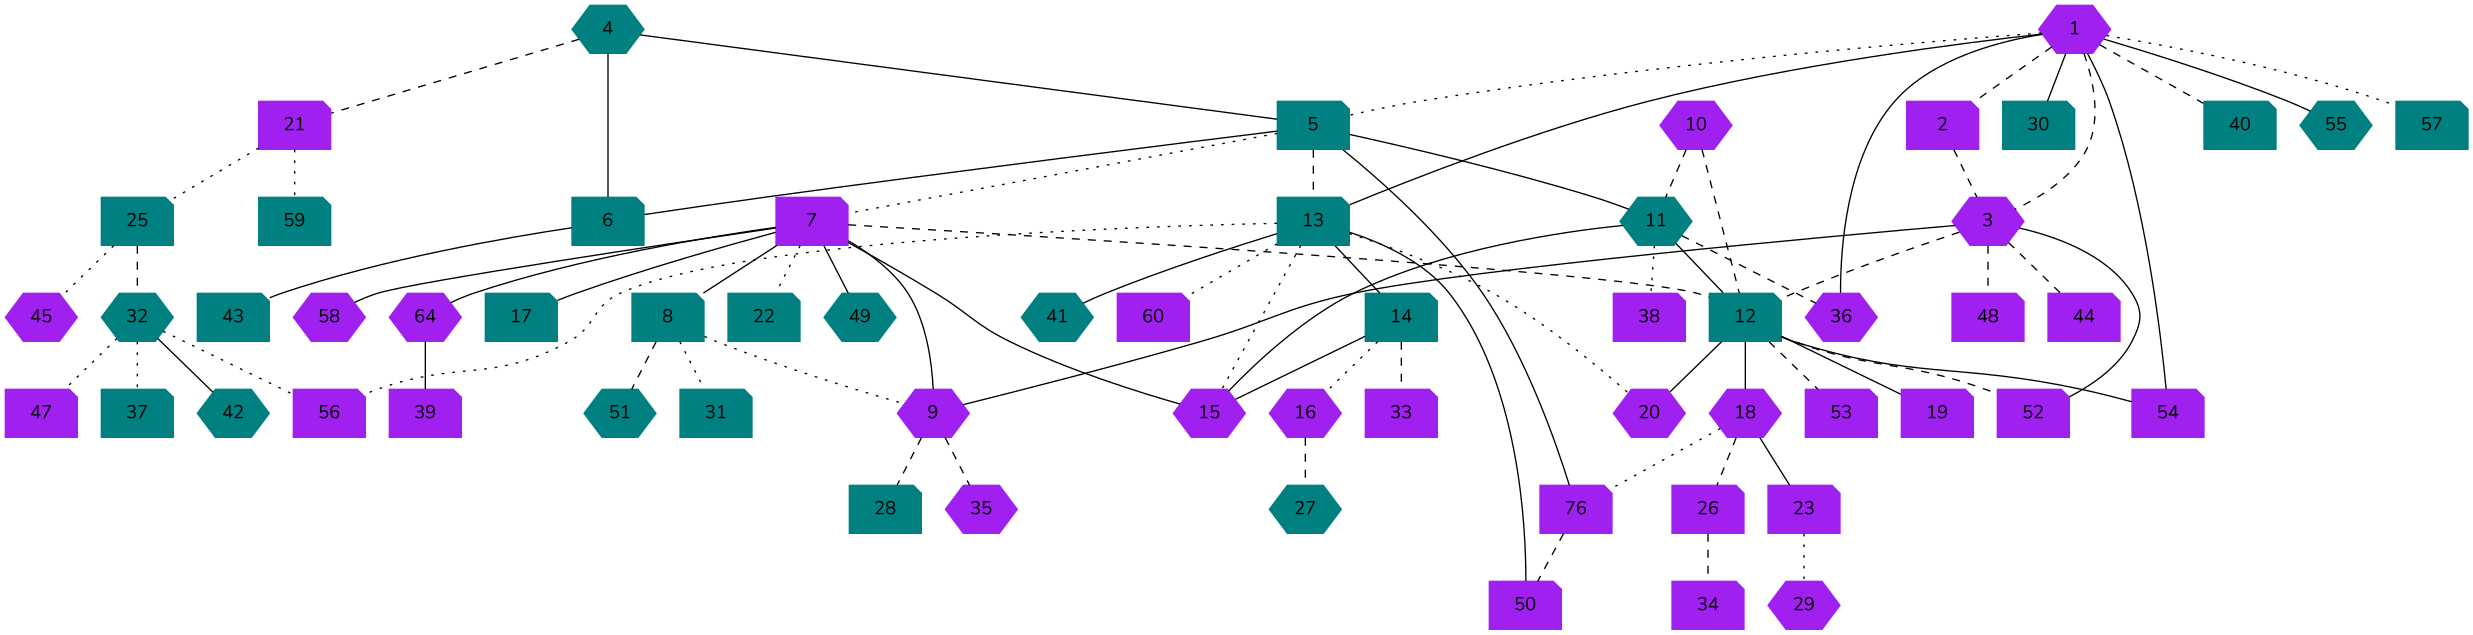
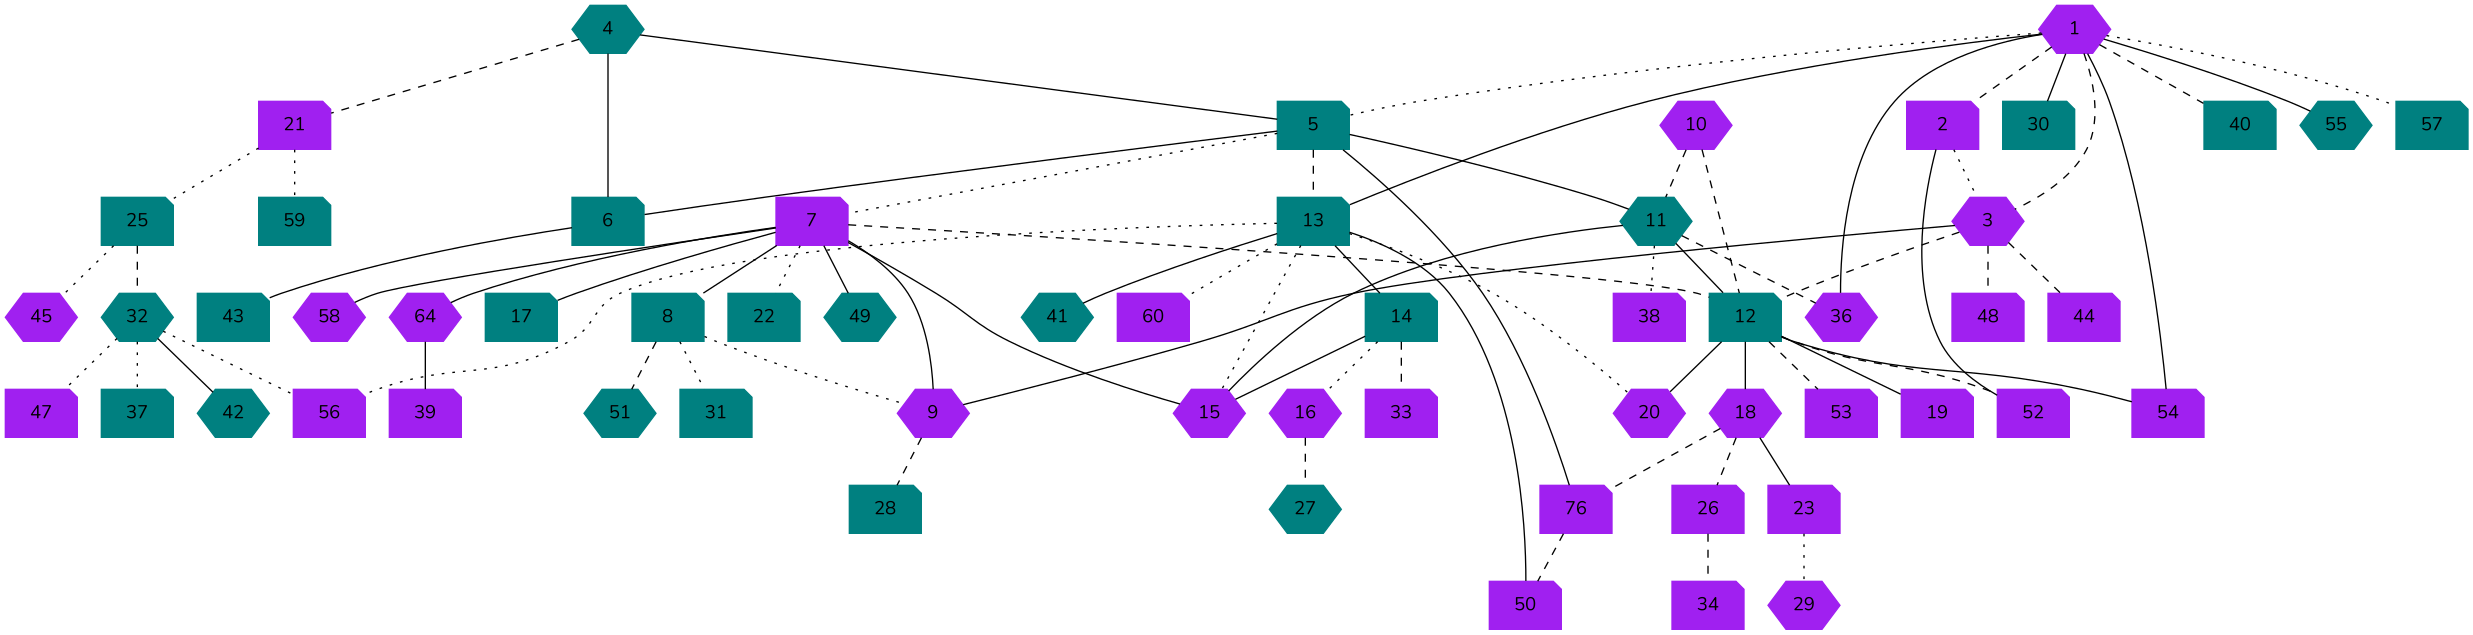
edge "2" -- "3": style dashed -> dotted
edge "3" -- "52": now "2" -- "52"
edge "18" -- "76": style dotted -> dashed
node "35": removed
